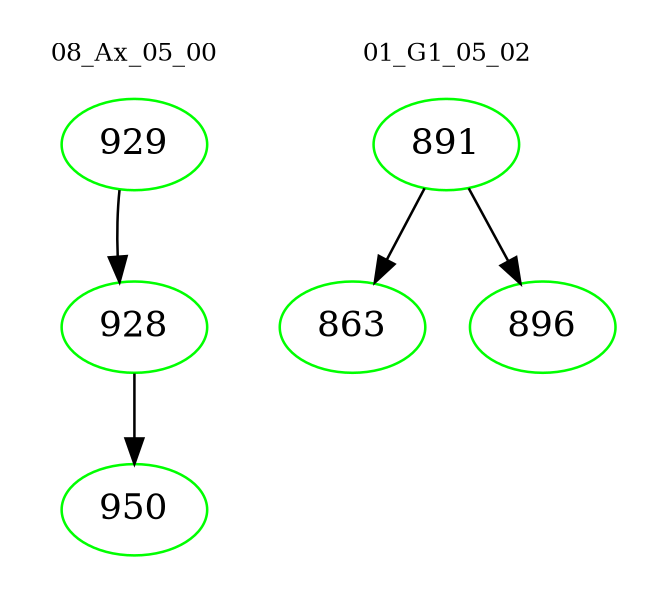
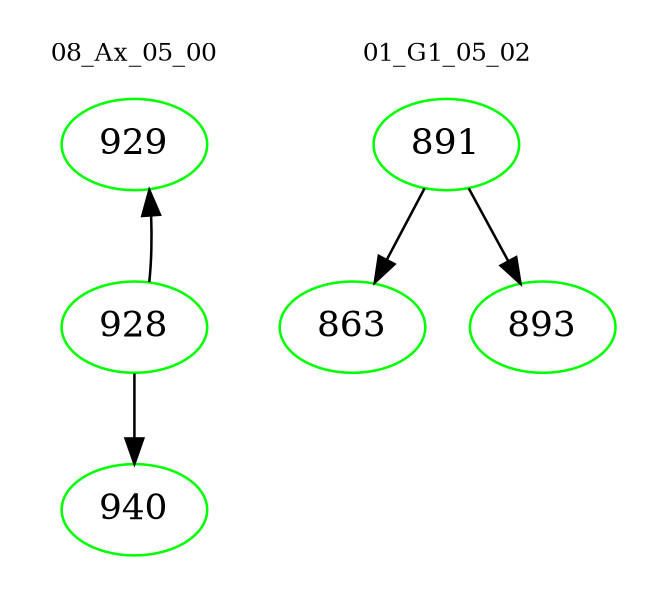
edge "929" -> "928": reversed
node "896": label "896" -> "893"
node "950": label "950" -> "940"
